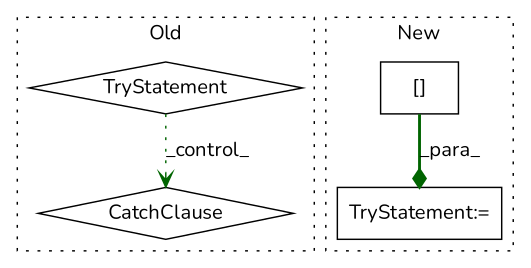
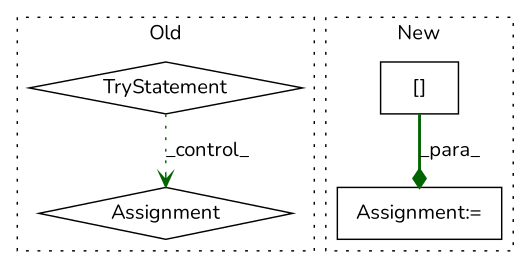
node "CatchClause": label "CatchClause" -> "Assignment"
node "TryStatement:=": label "TryStatement:=" -> "Assignment:="
